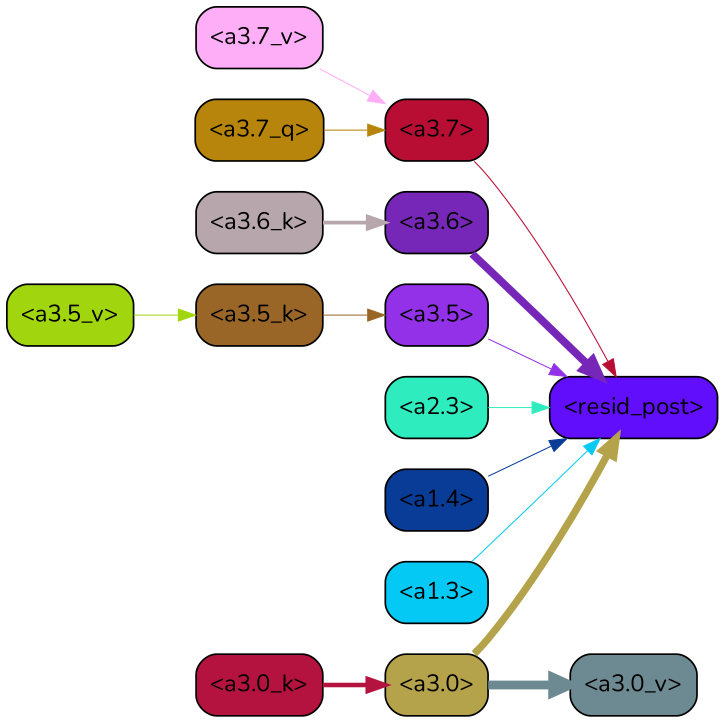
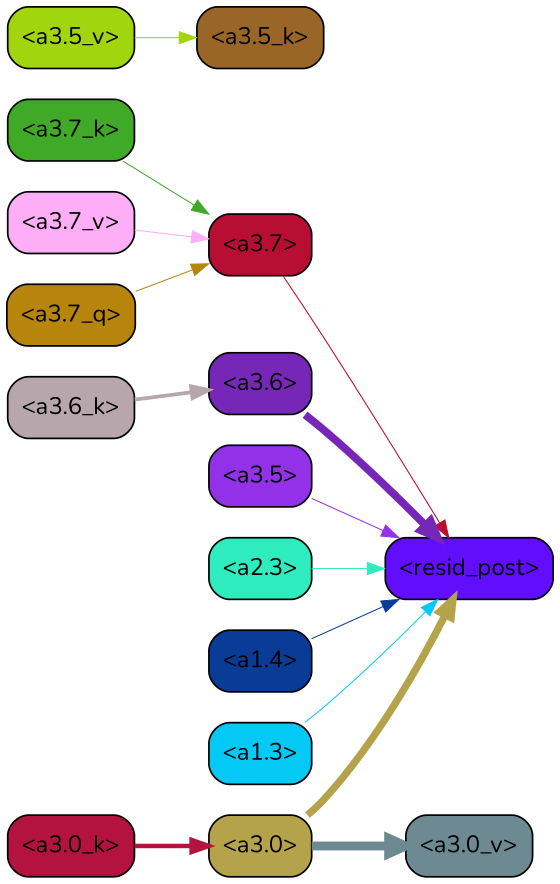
node "<a3.7_k>": added
edge "<a3.5_k>" -> "<a3.5>": removed
